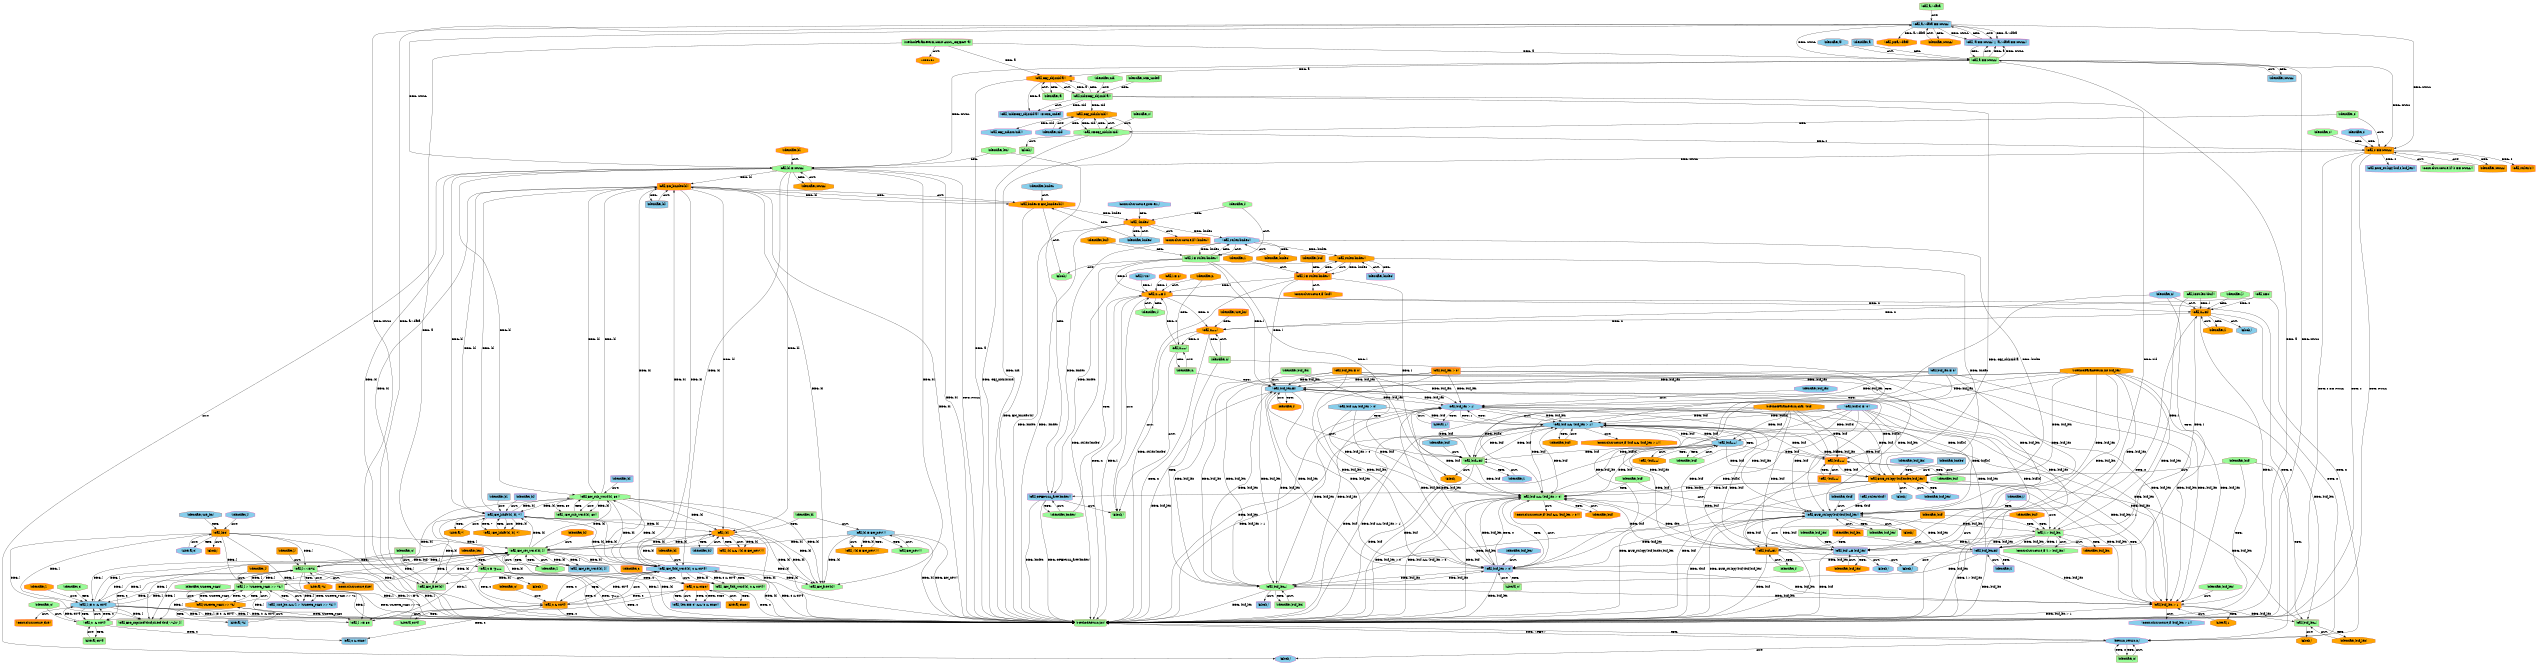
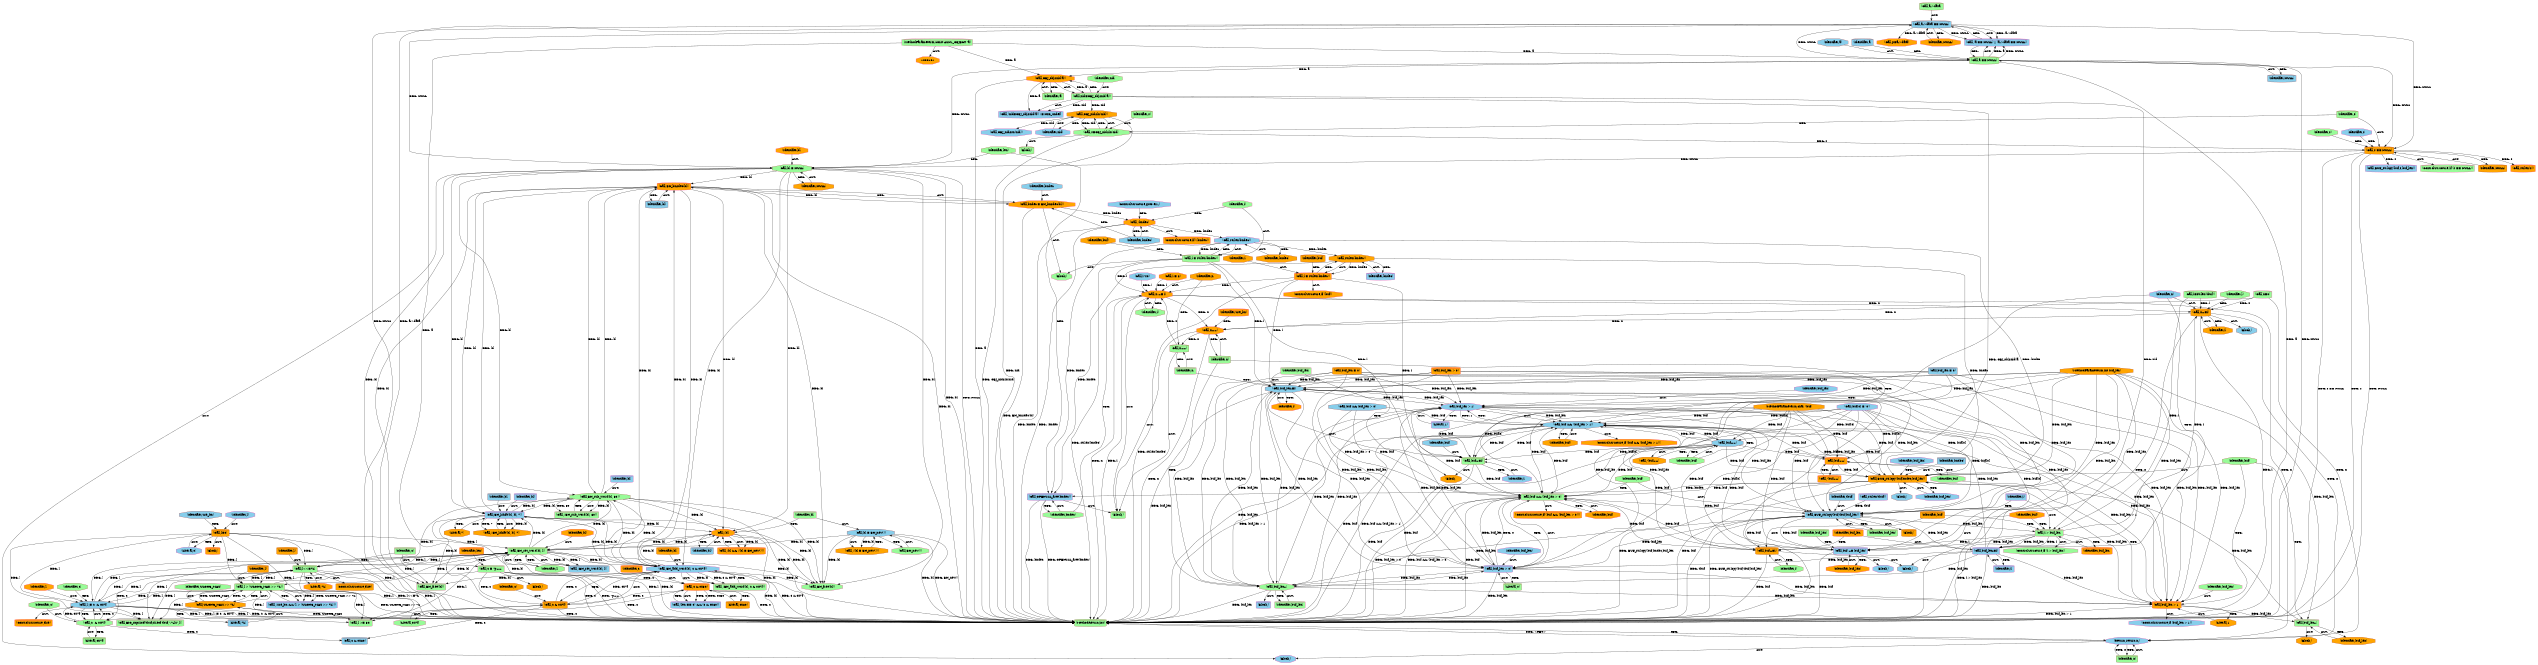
node "(Identifier,NID_undef)": removed
edge "(Call,buf += buf_len)" -> "(Call,buf && (buf_len > 0))": label "DDG: dec" -> "DDG: buf"
edge "(Call,BN_set_word(bl, l))" -> "(Call,l<<=7L)": label "DDG: buf" -> "DDG: l"
